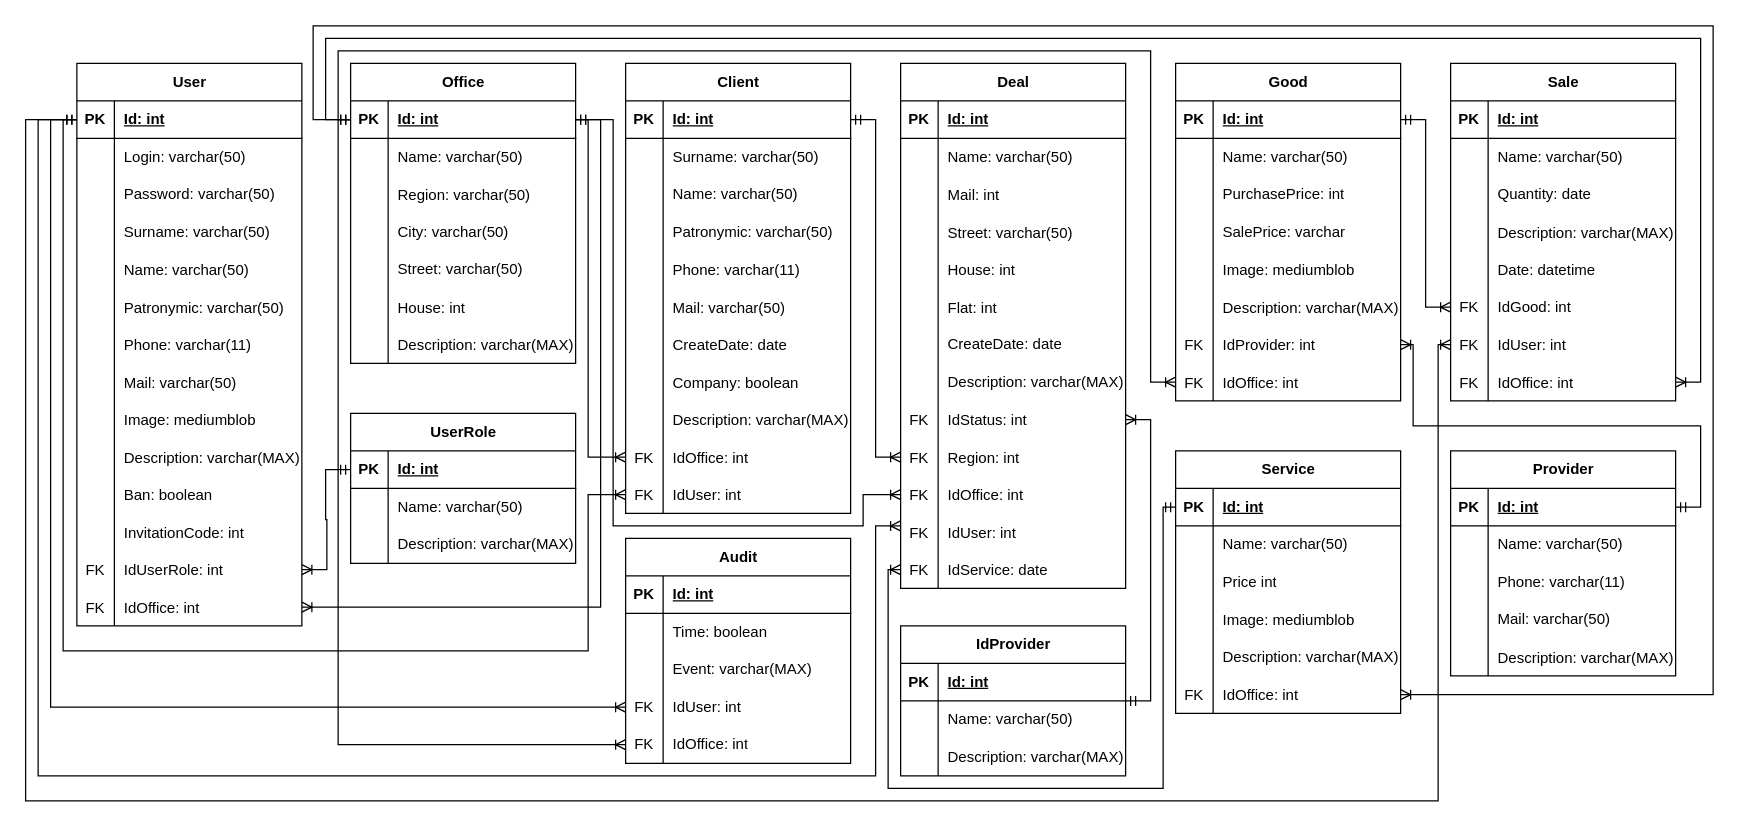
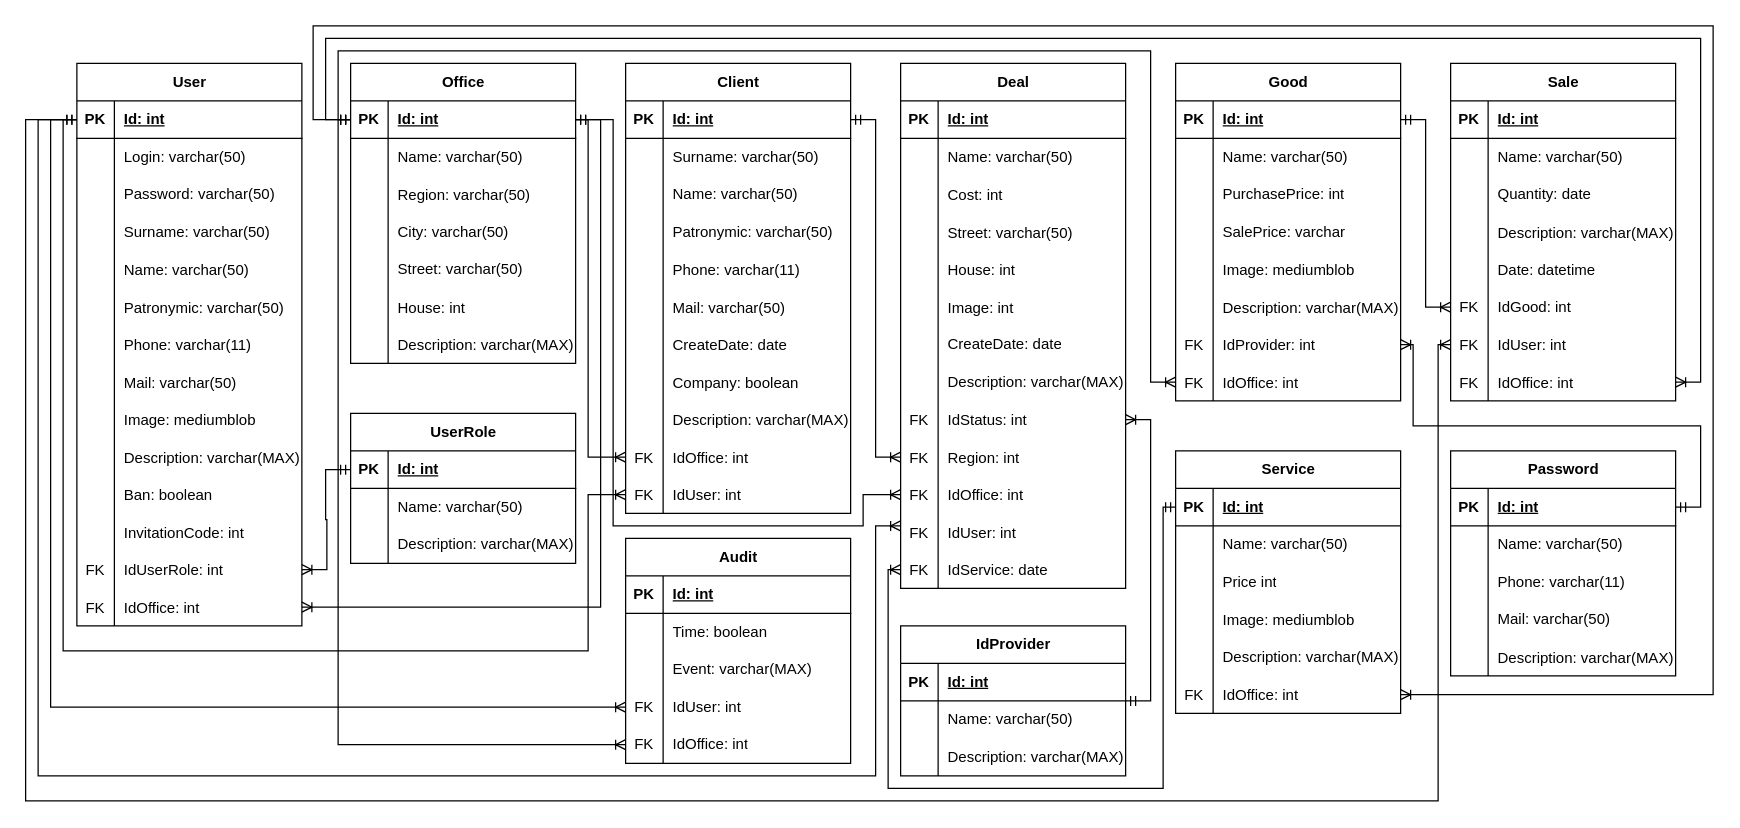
node "Mail: int": label "Mail: int" -> "Cost: int"
node "Flat: int": label "Flat: int" -> "Image: int"
node "Provider": label "Provider" -> "Password"
